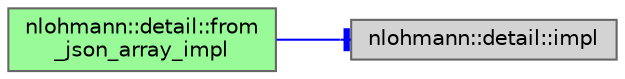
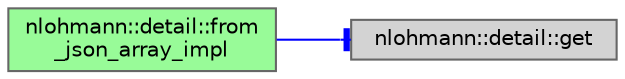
node "nlohmann::detail::impl": label "nlohmann::detail::impl" -> "nlohmann::detail::get"
